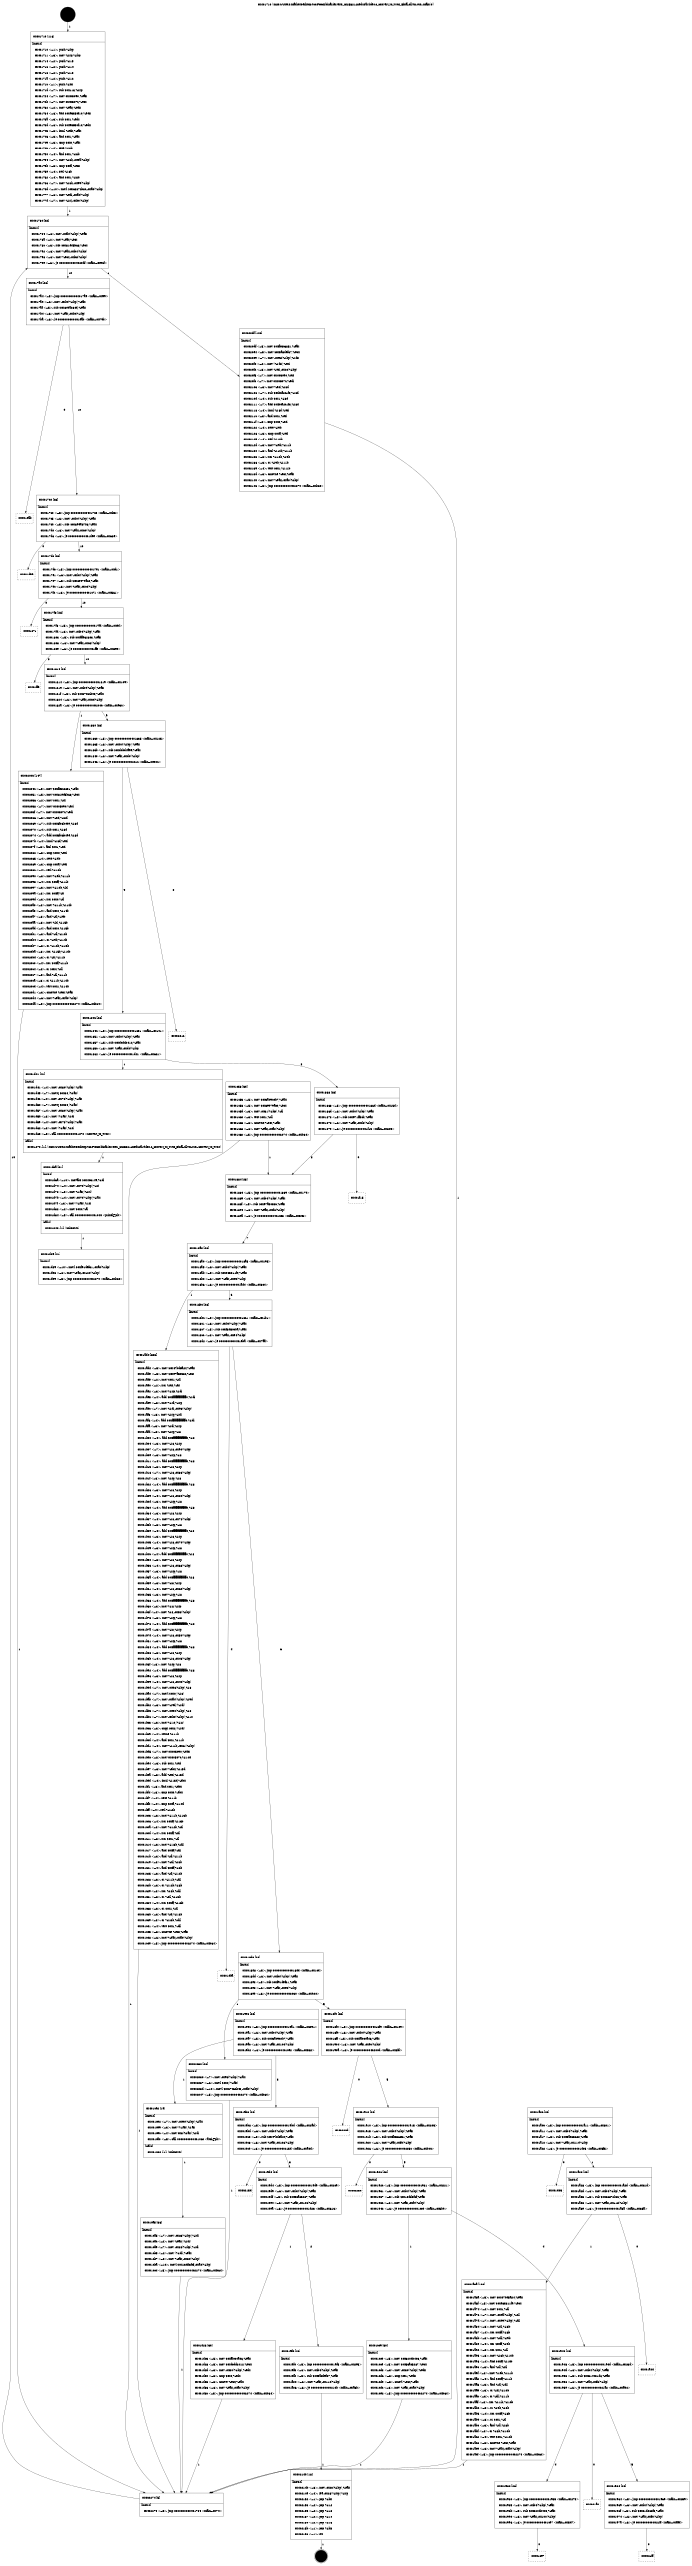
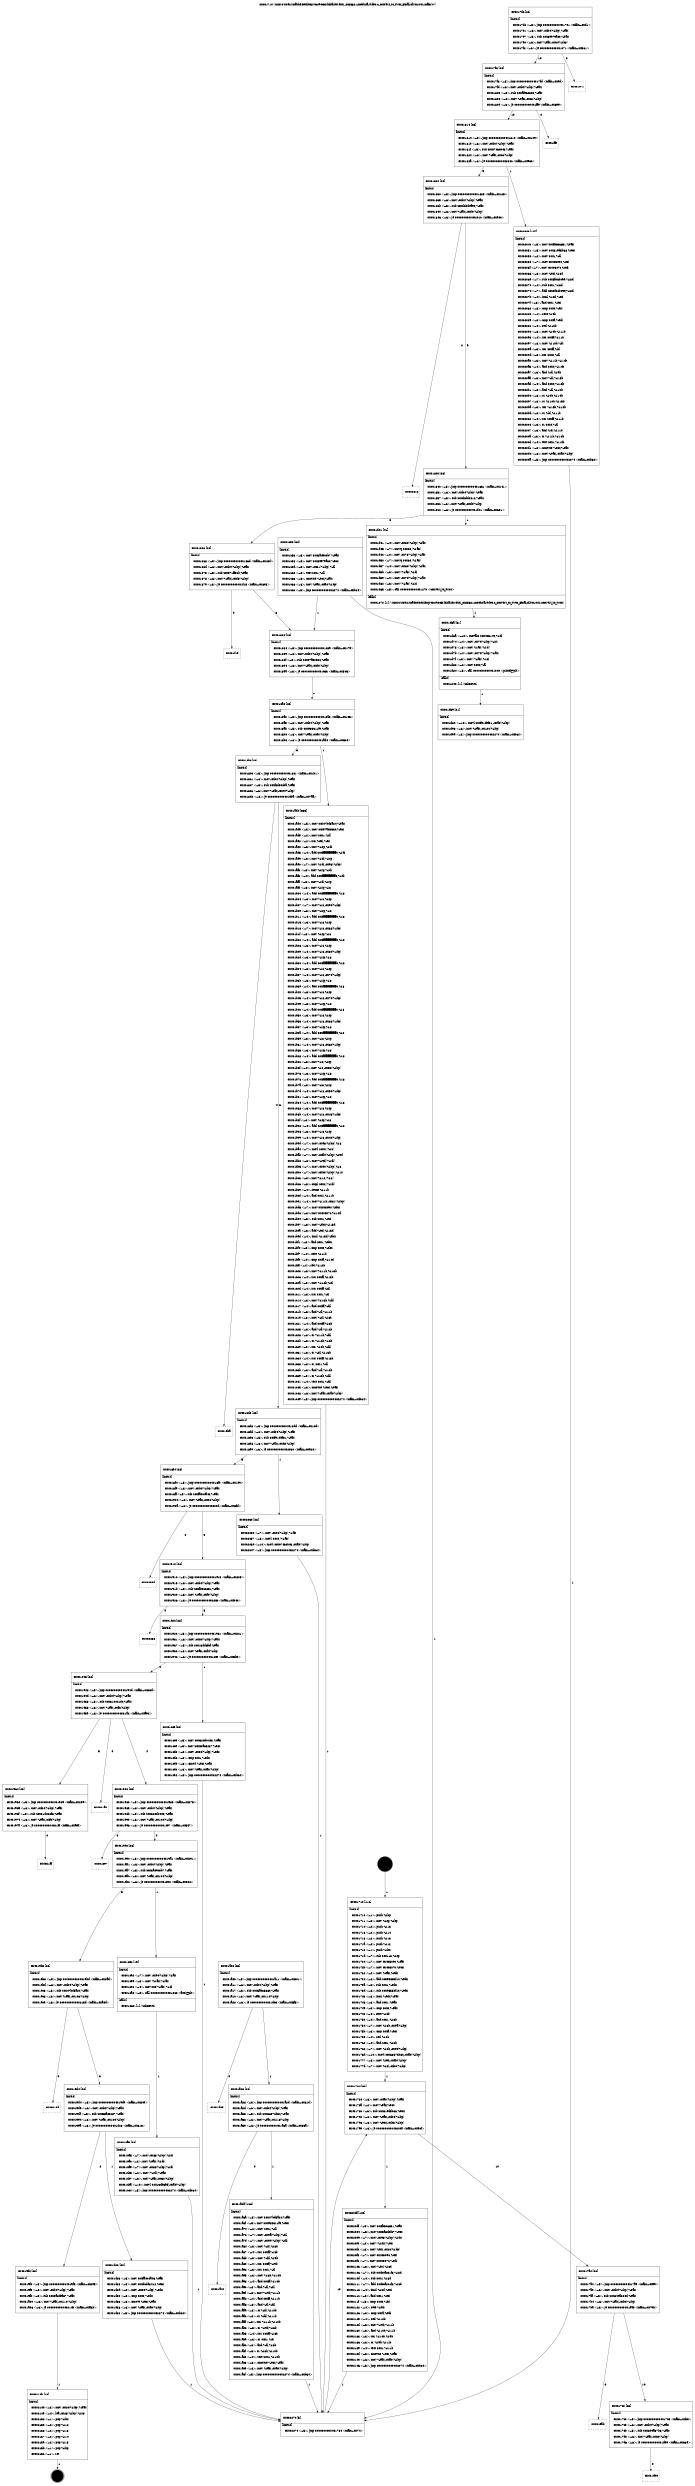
edge "0x4017c0 [28]" -> "0x4017dc [28]": removed, label "10"
edge "0x401980 [28]" -> "0x40199c [28]": added, label "4"
